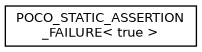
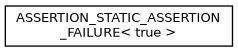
node "POCO_STATIC_ASSERTION _FAILURE< true >": label "POCO_STATIC_ASSERTION _FAILURE< true >" -> "ASSERTION_STATIC_ASSERTION _FAILURE< true >"
